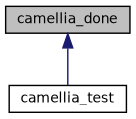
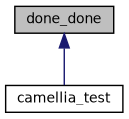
node "camellia_done": label "camellia_done" -> "done_done"
